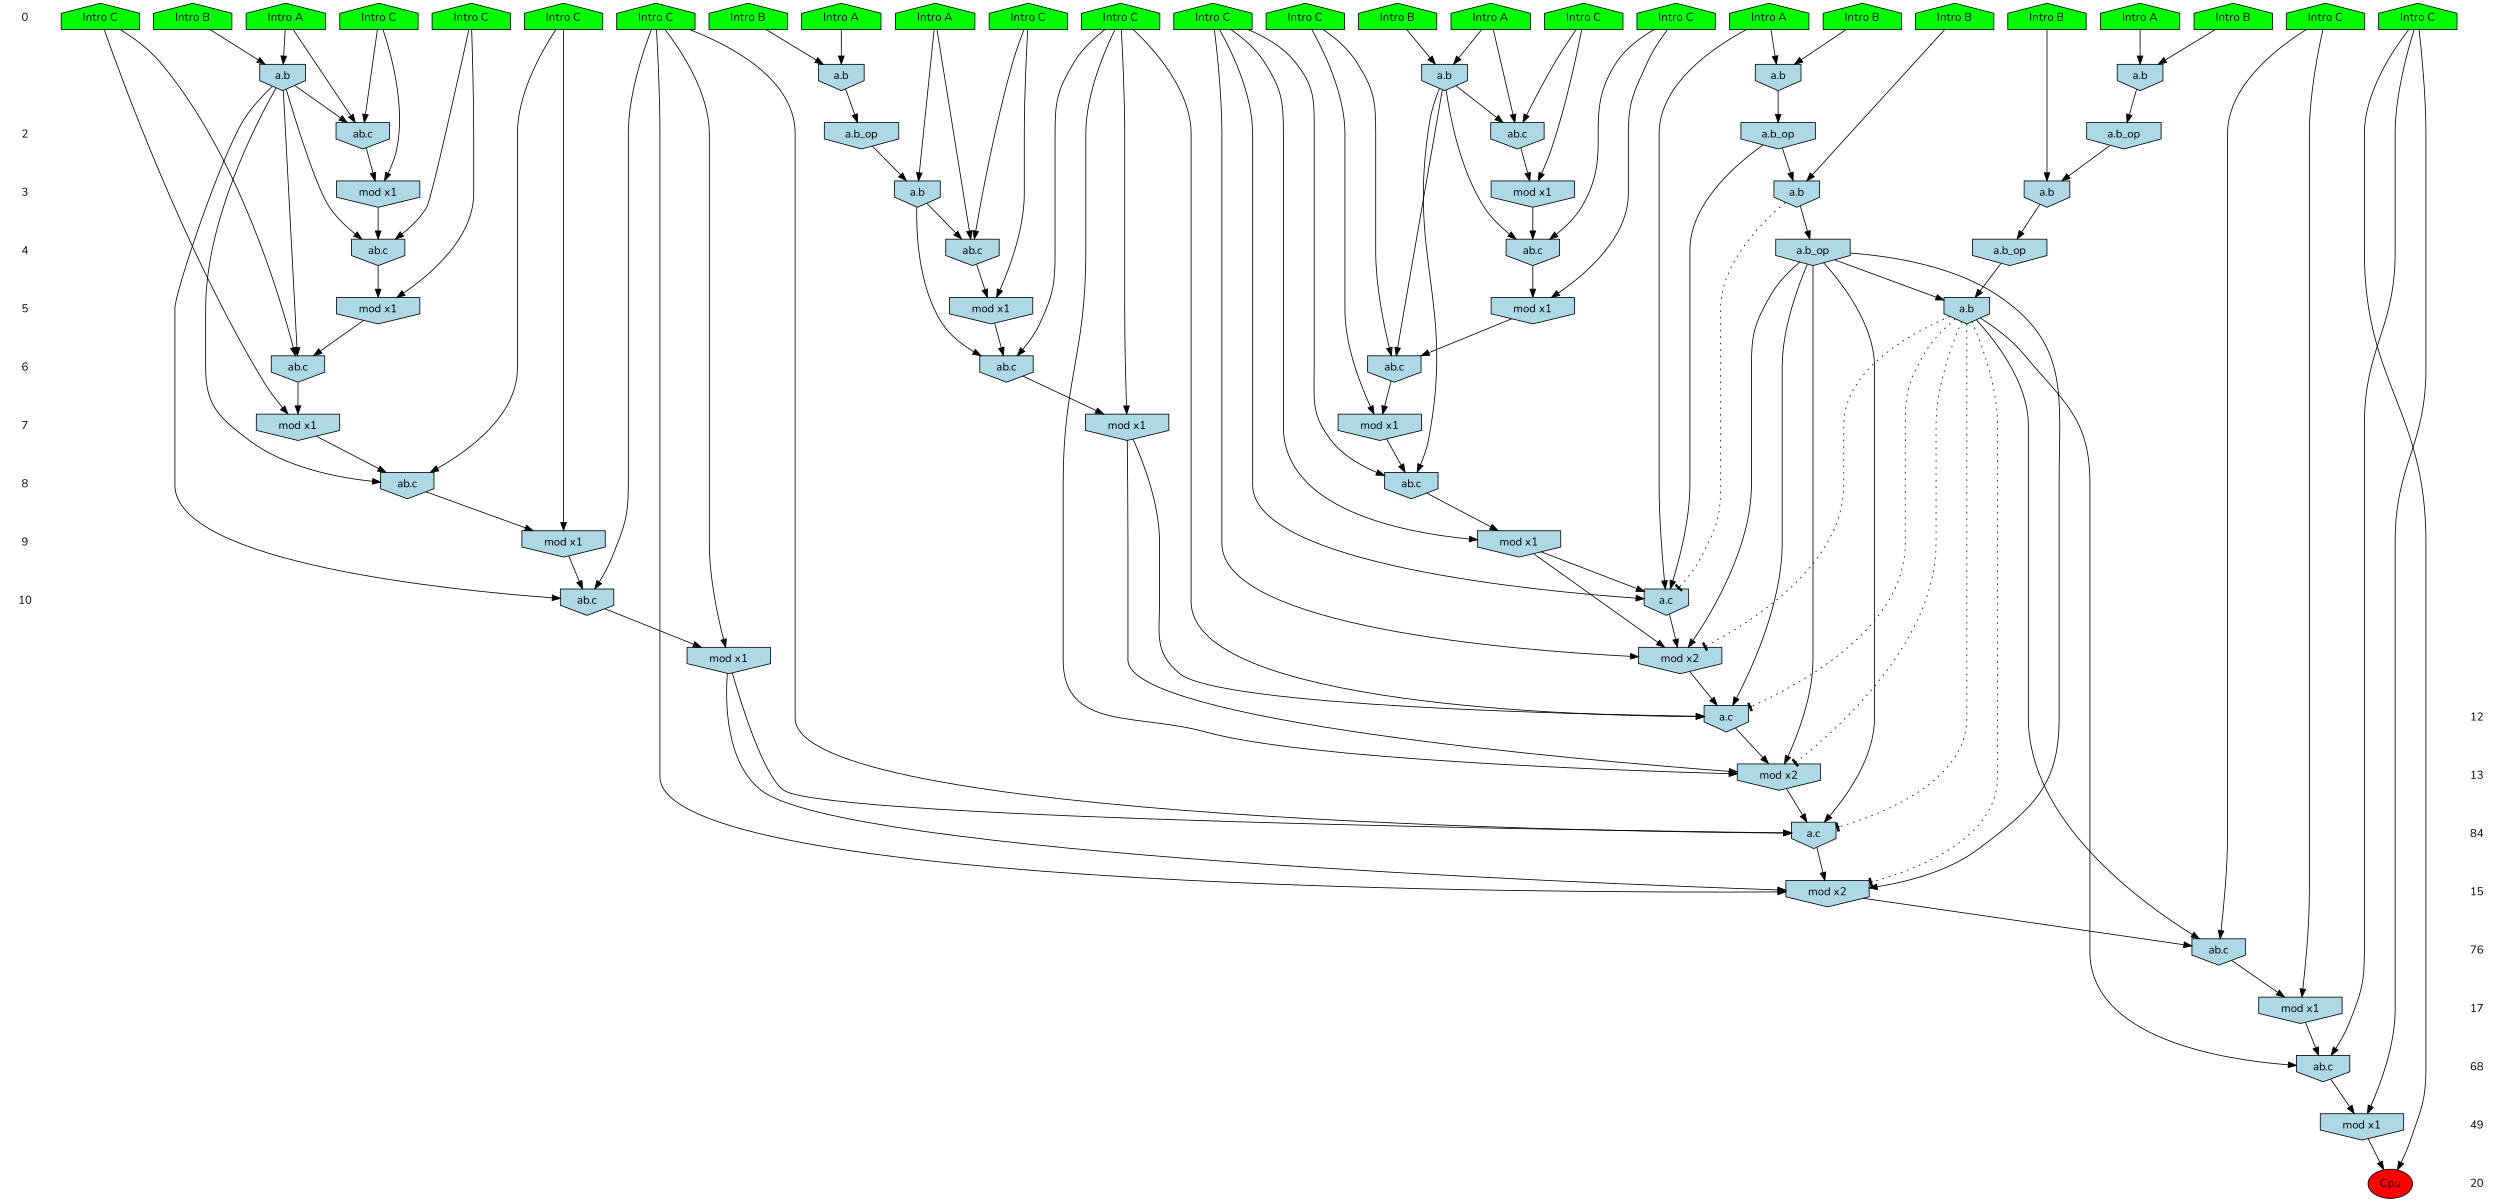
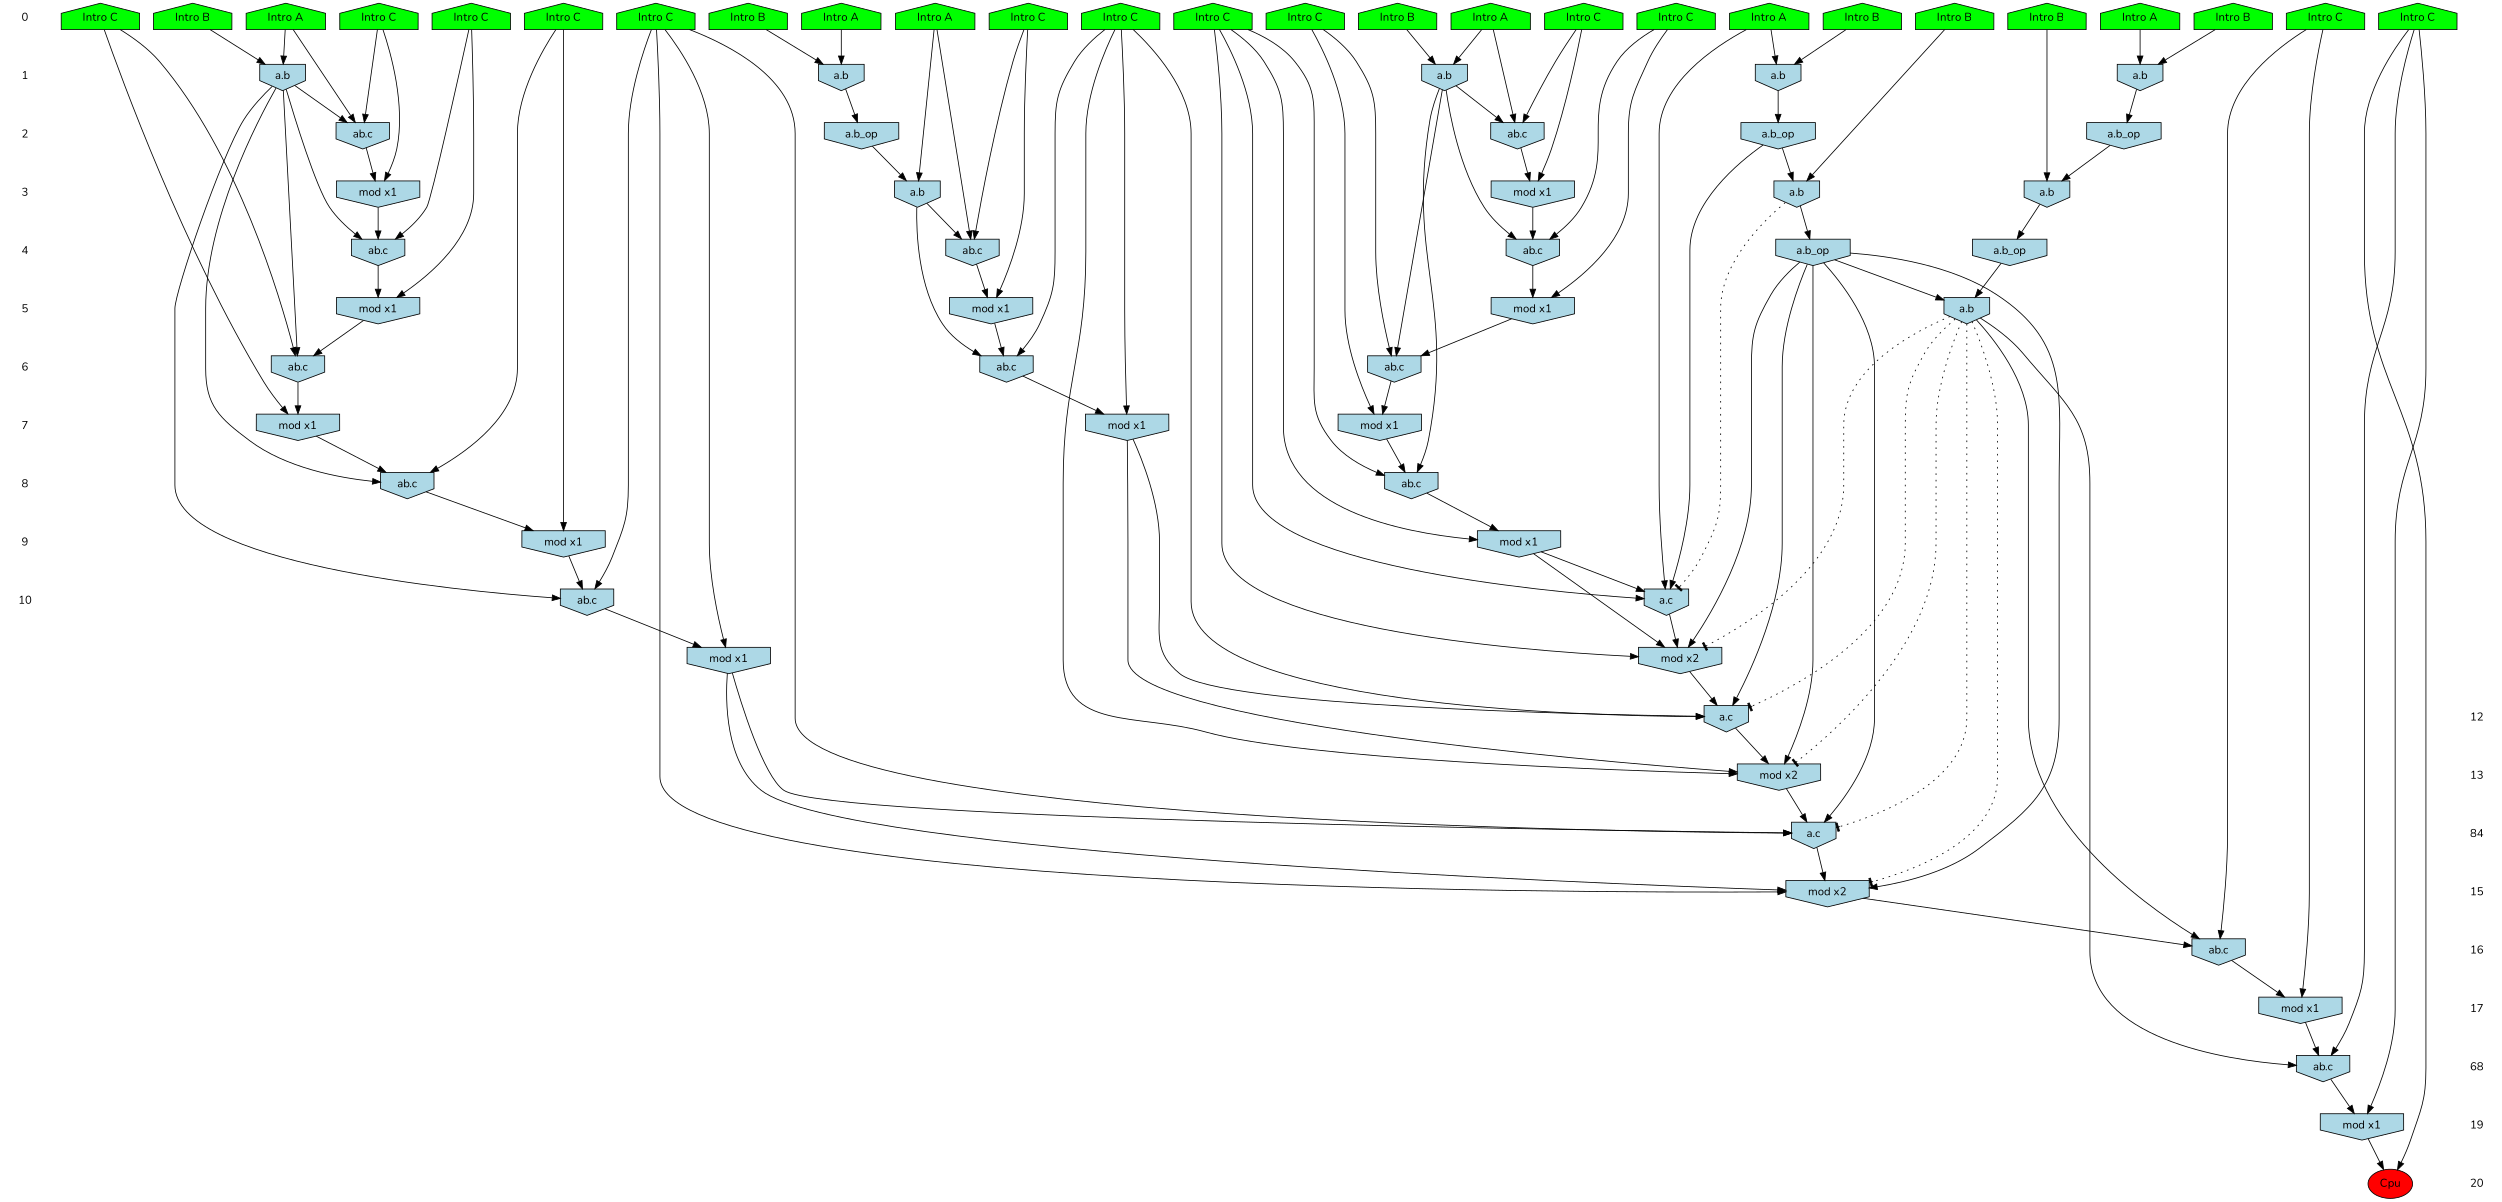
node "1": added
node "76": label "76" -> "16"
node "49": label "49" -> "19"
